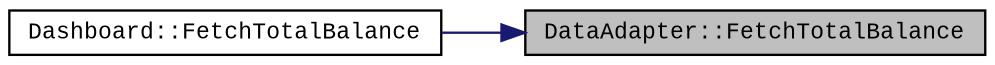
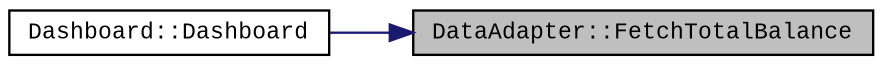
node "Dashboard::FetchTotalBalance": label "Dashboard::FetchTotalBalance" -> "Dashboard::Dashboard"
